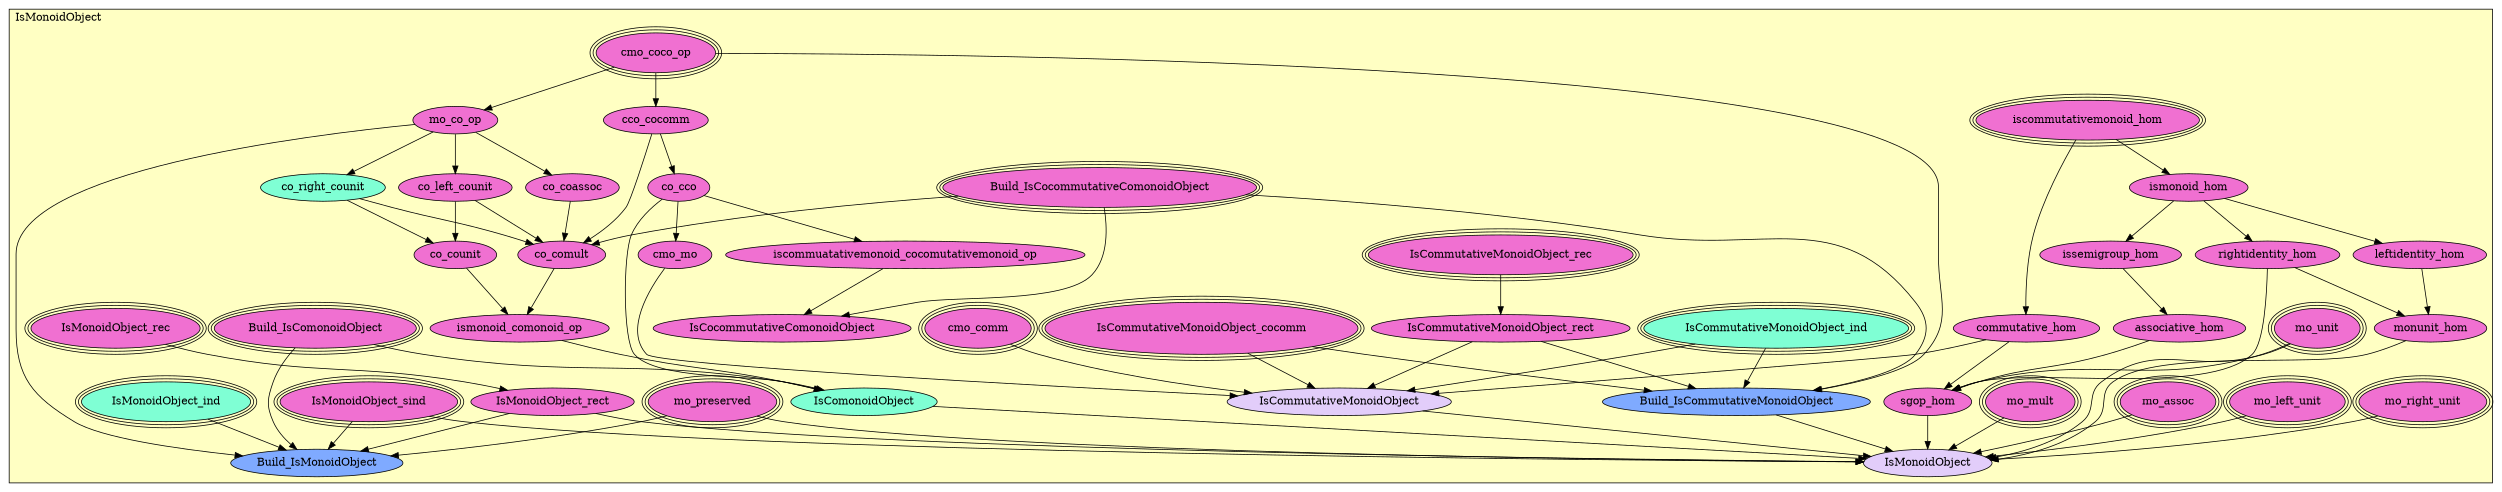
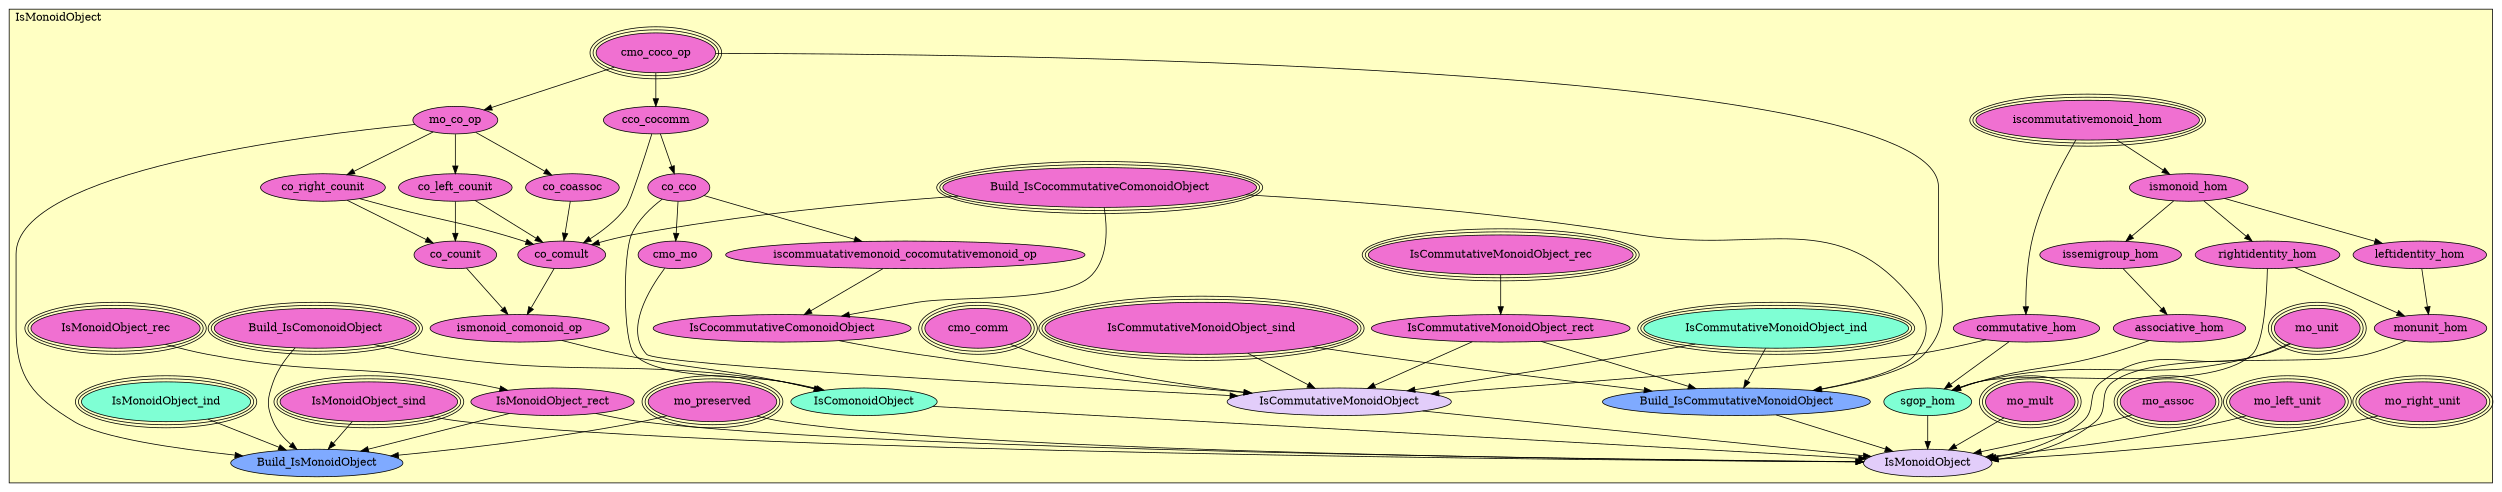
node "co_right_counit": fillcolor #7fffd4 -> #f070d1
node "IsCommutativeMonoidObject_cocomm": label "IsCommutativeMonoidObject_cocomm" -> "IsCommutativeMonoidObject_sind"
edge "IsCocommutativeComonoidObject" -> "IsCommutativeMonoidObject": added
node "sgop_hom": fillcolor #f070d1 -> #7fffd4
